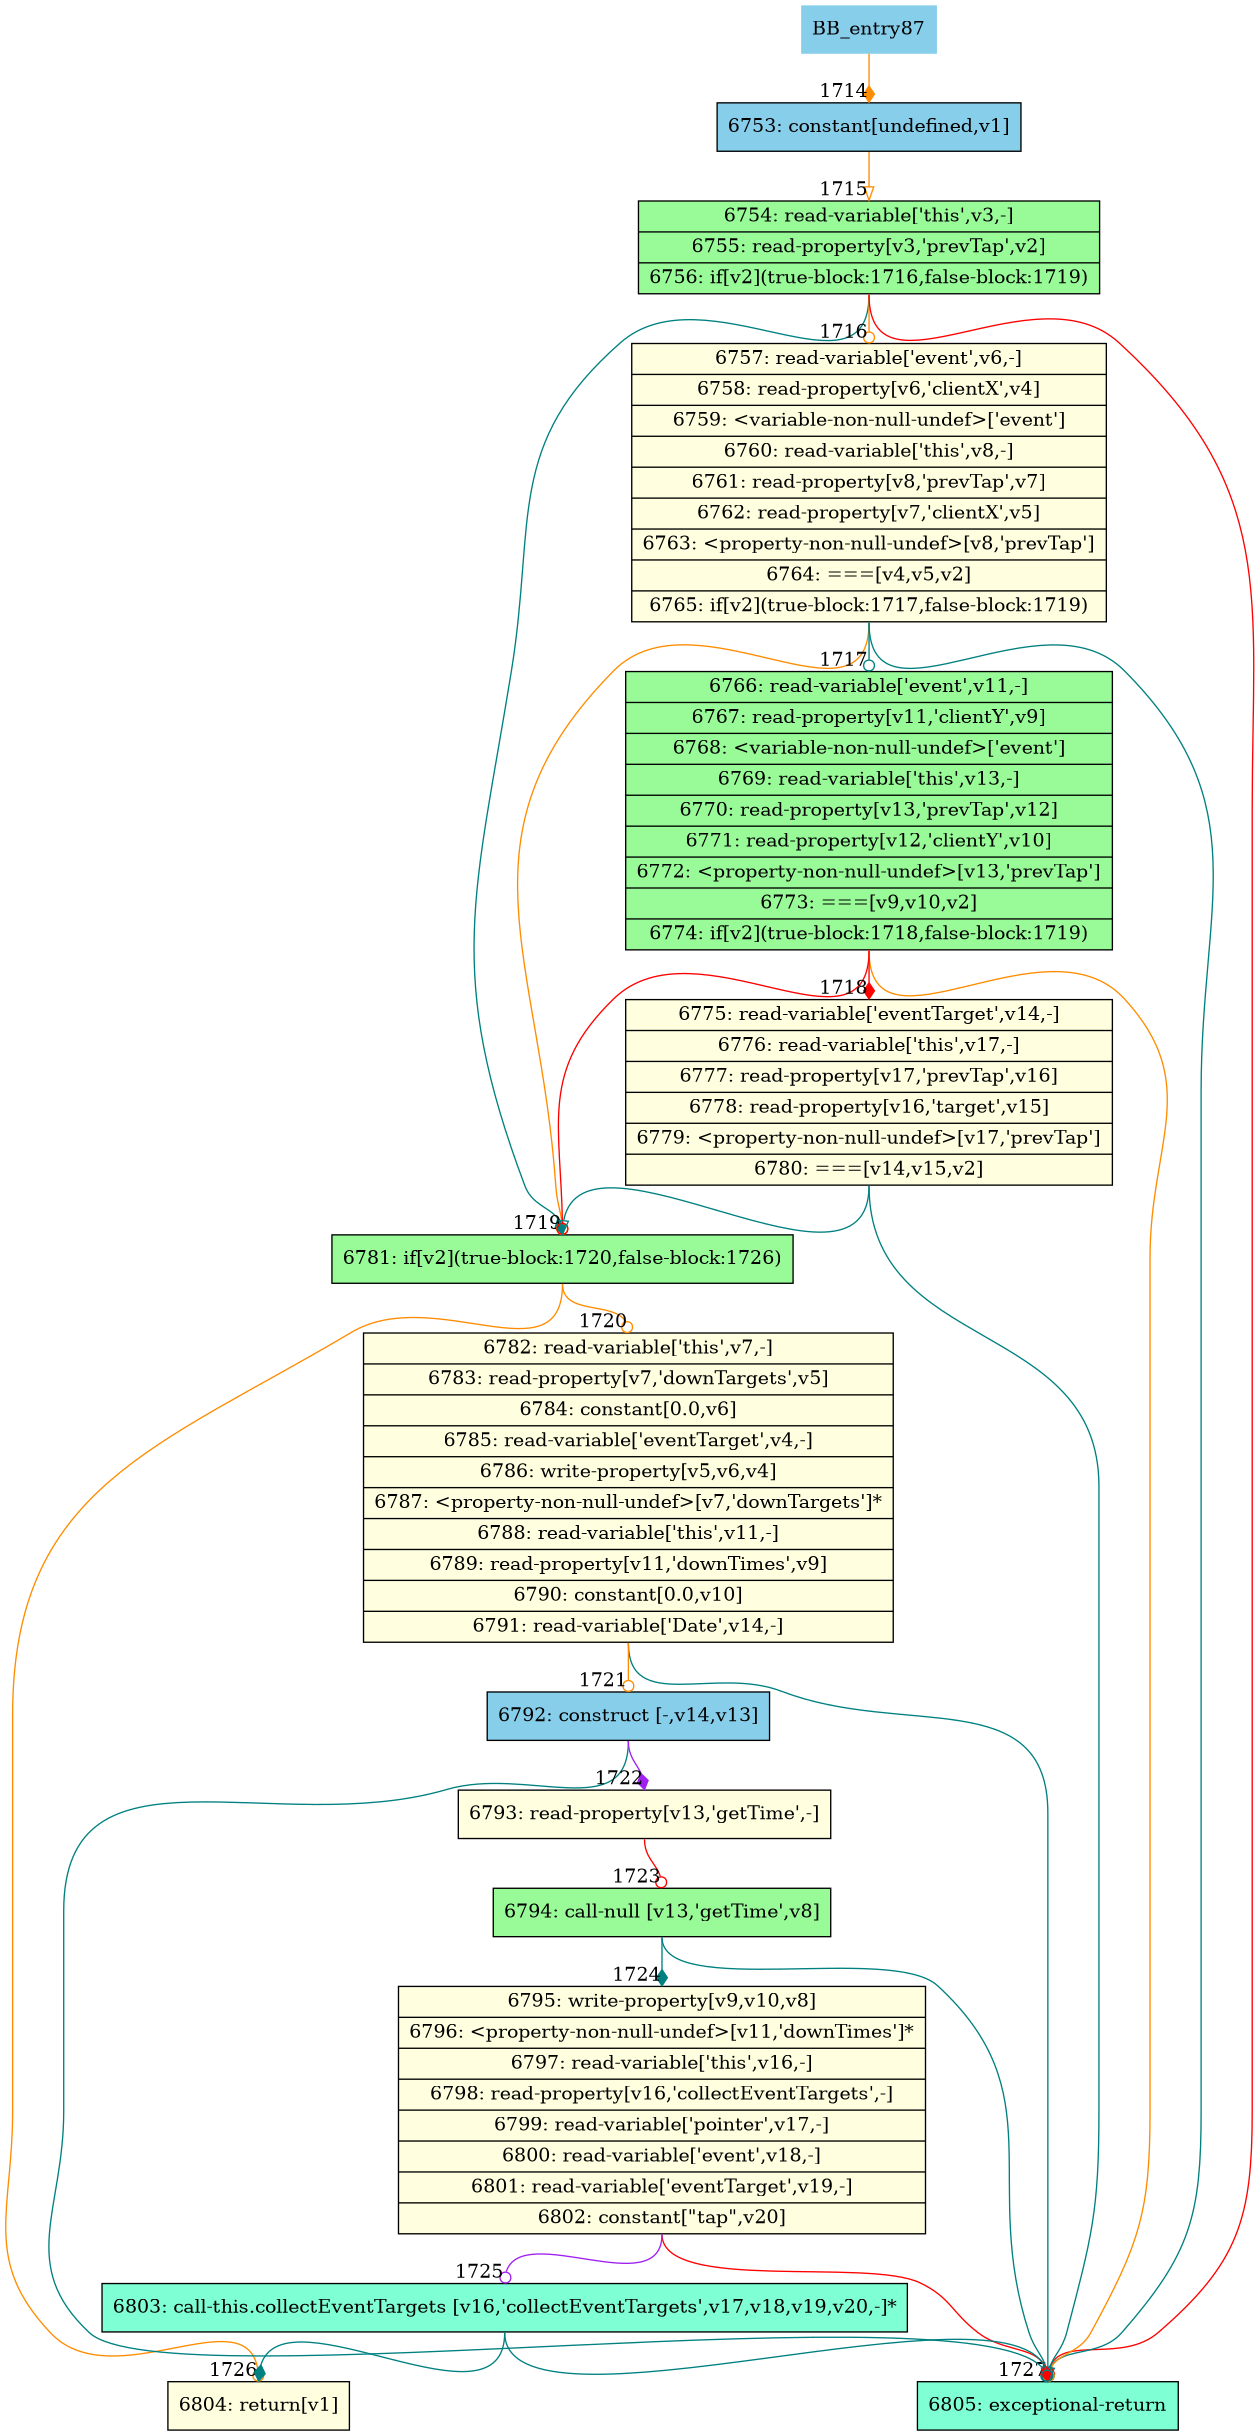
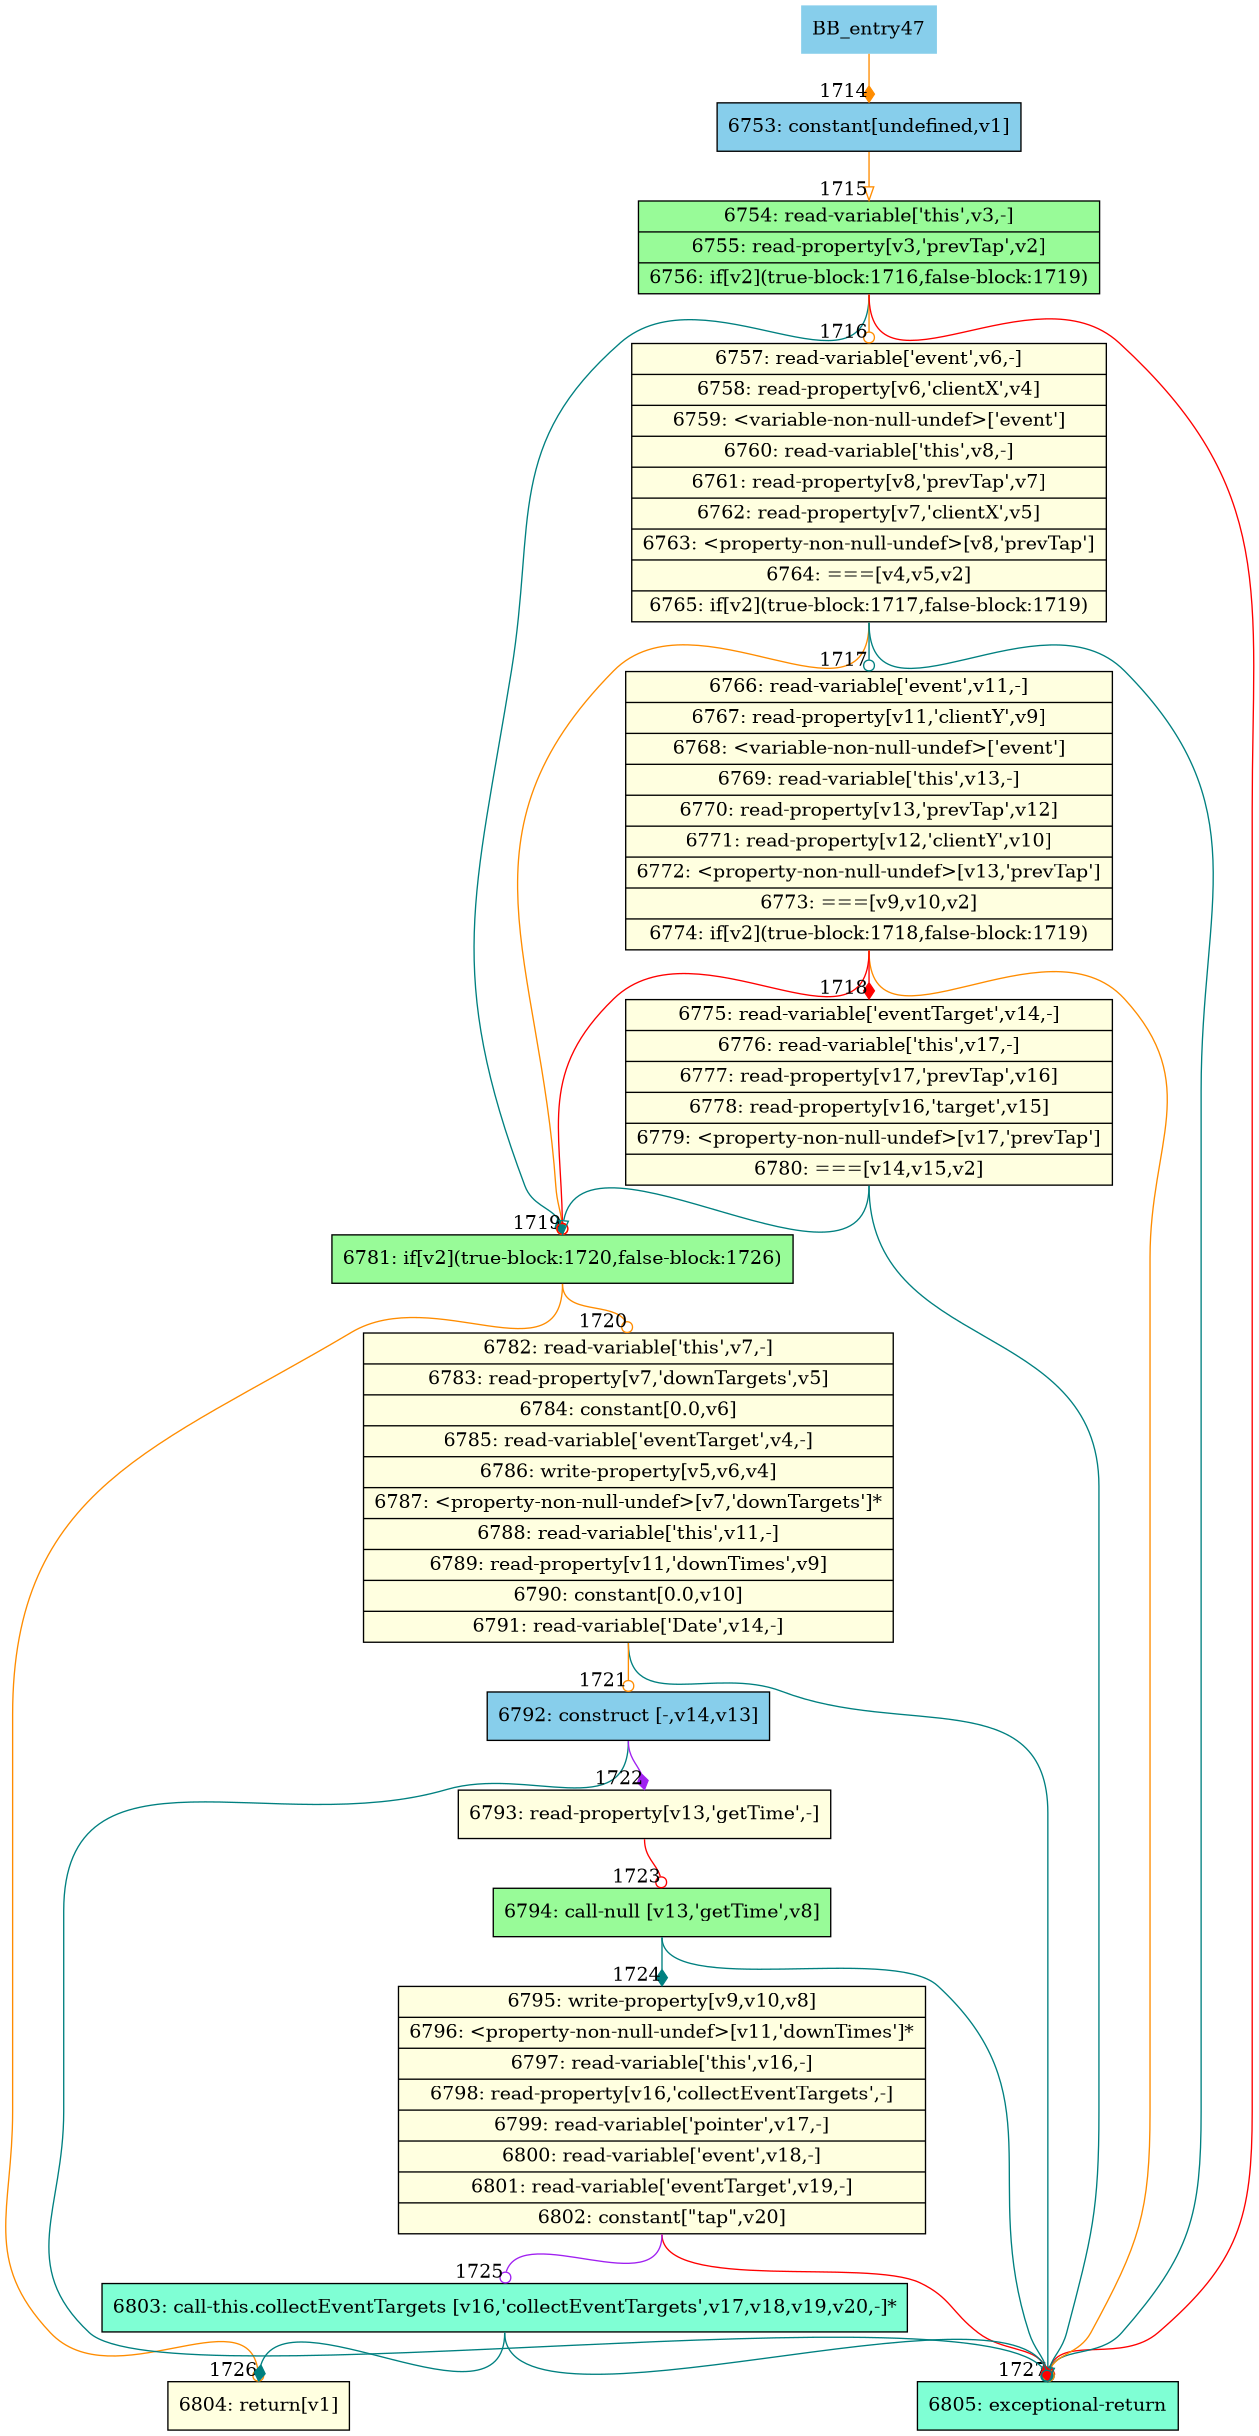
node "BB_entry87": label "BB_entry87" -> "BB_entry47"
node "6766: read-variable['event',v11,-]": fillcolor palegreen -> lightyellow
